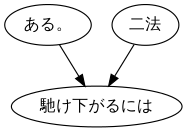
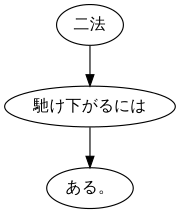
edge "ある。" -> "馳け下がるには": reversed
